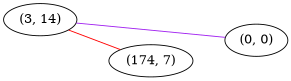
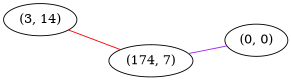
edge "(3, 14)" -- "(0, 0)": now "(174, 7)" -- "(0, 0)"
